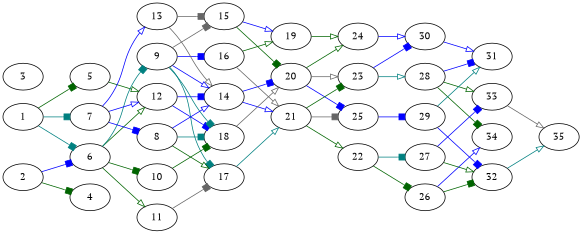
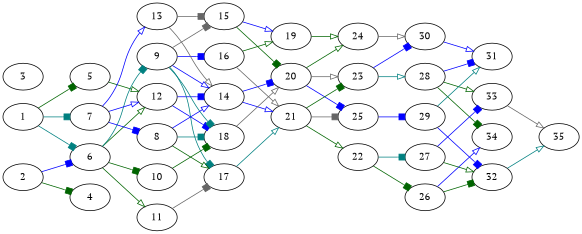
edge "24" -> "30": color blue -> gray40
